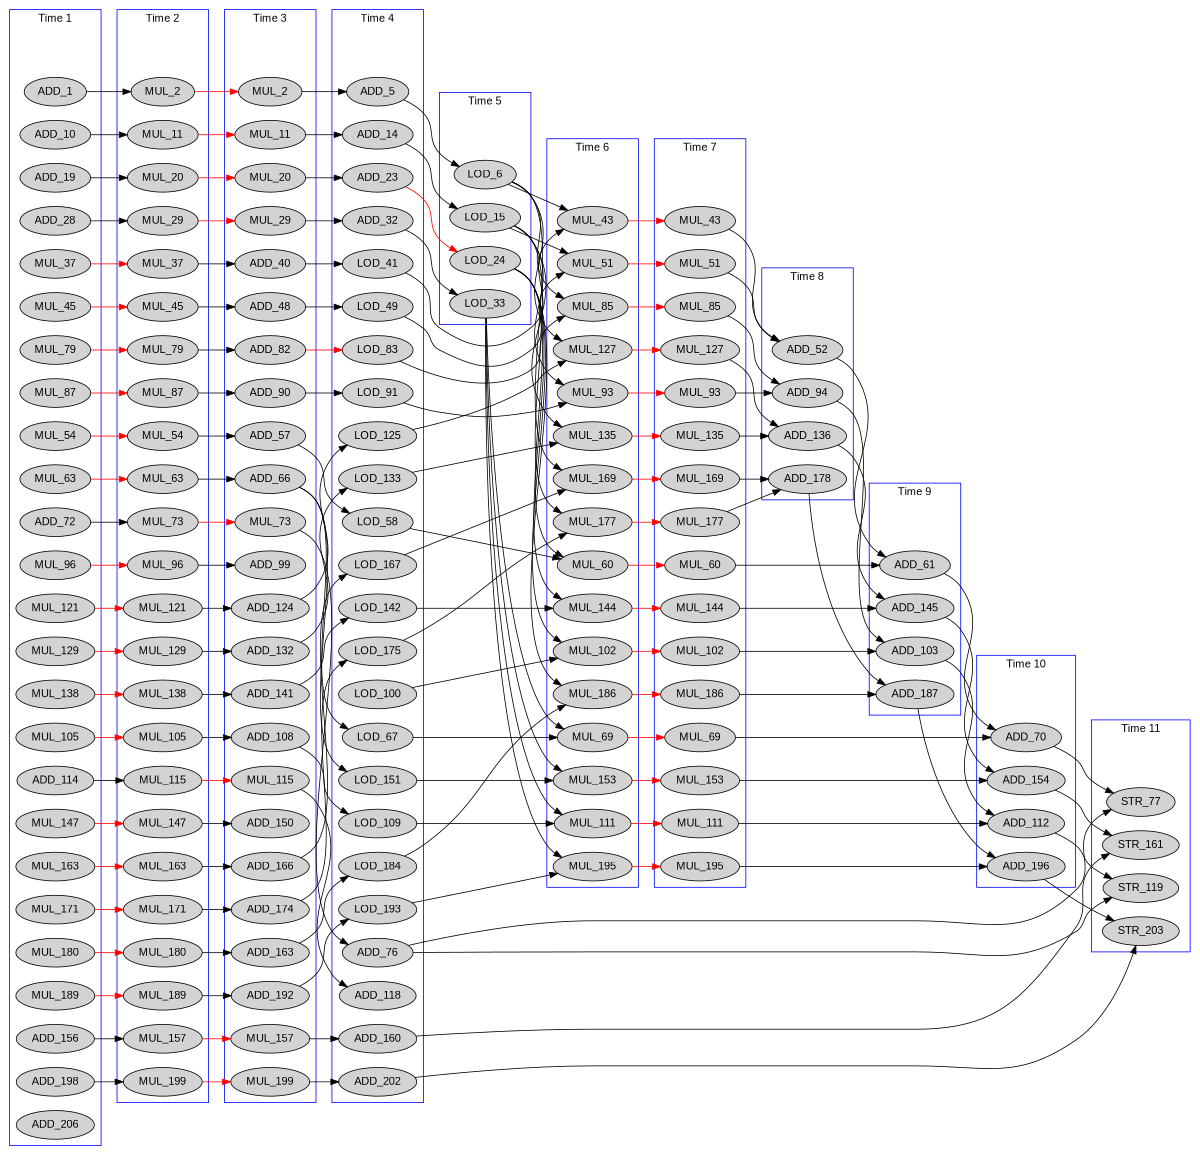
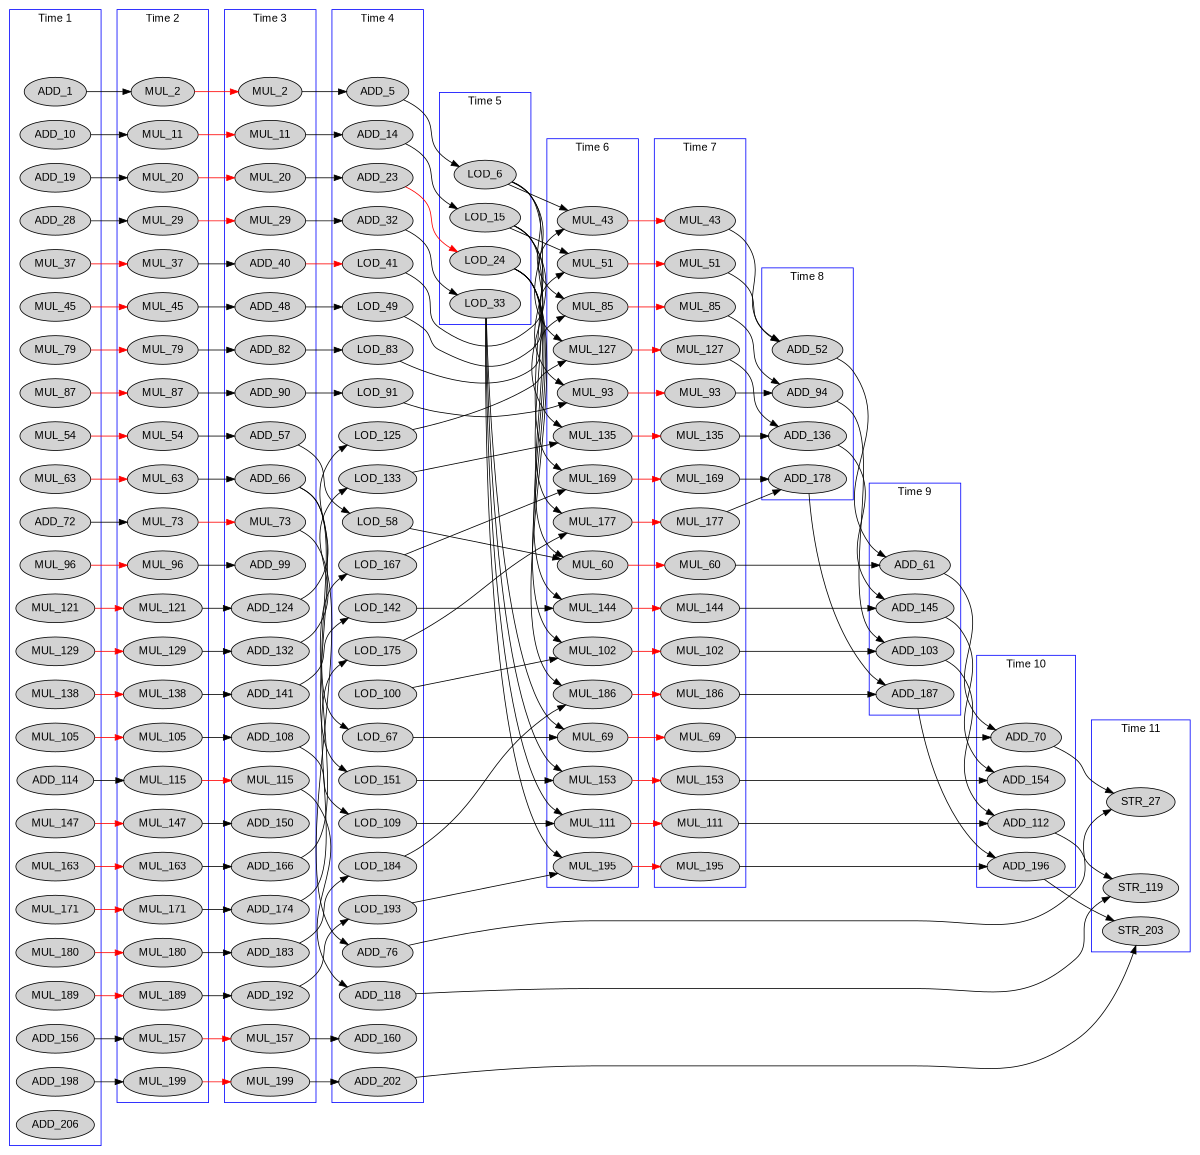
edge "ADD_40" -> "LOD_41": color black -> red
edge "ADD_82" -> "LOD_83": color red -> black
node "STR_77": label "STR_77" -> "STR_27"
node "STR_161": removed
edge "ADD_76" -> "STR_119": now "ADD_118" -> "STR_119"
node "ADD_163": label "ADD_163" -> "ADD_183"
